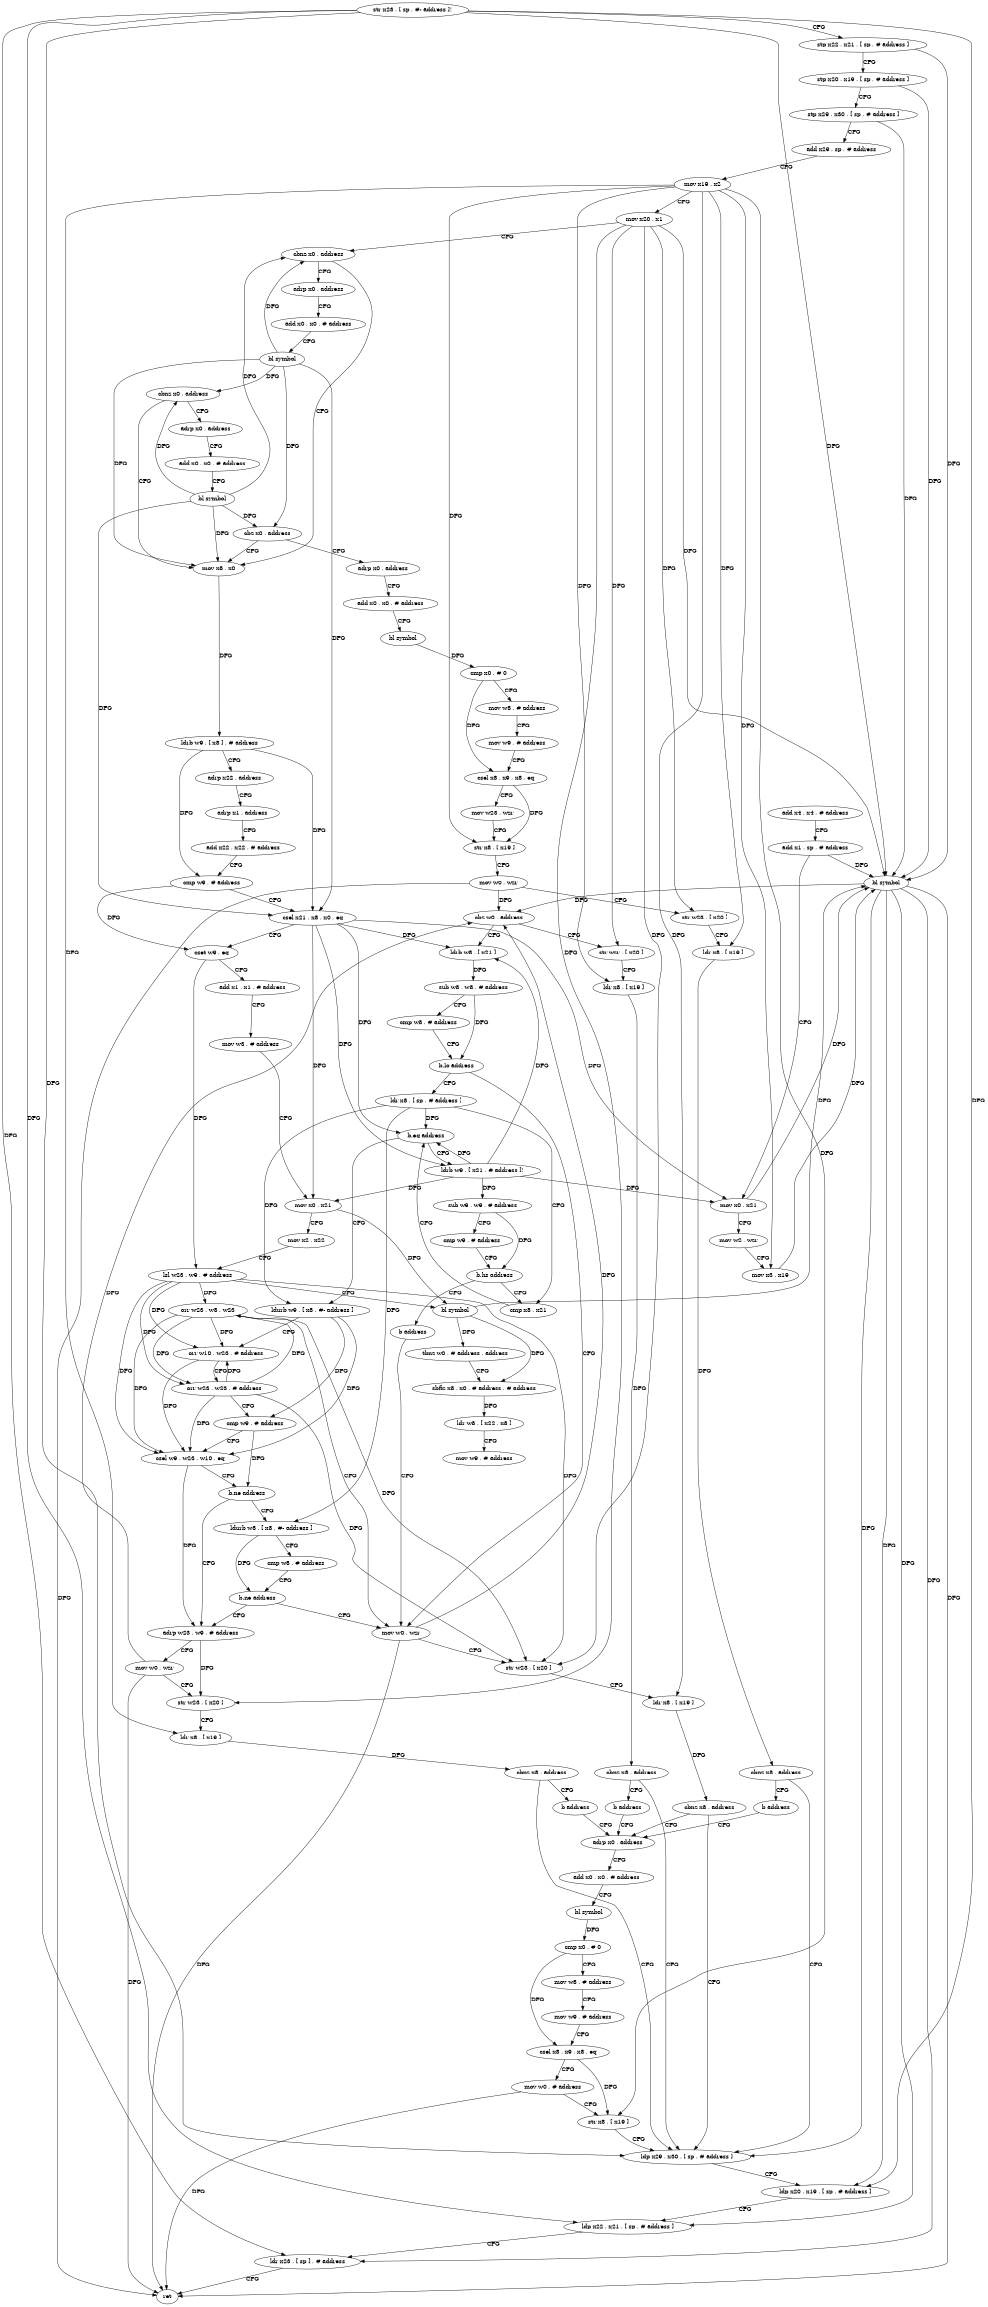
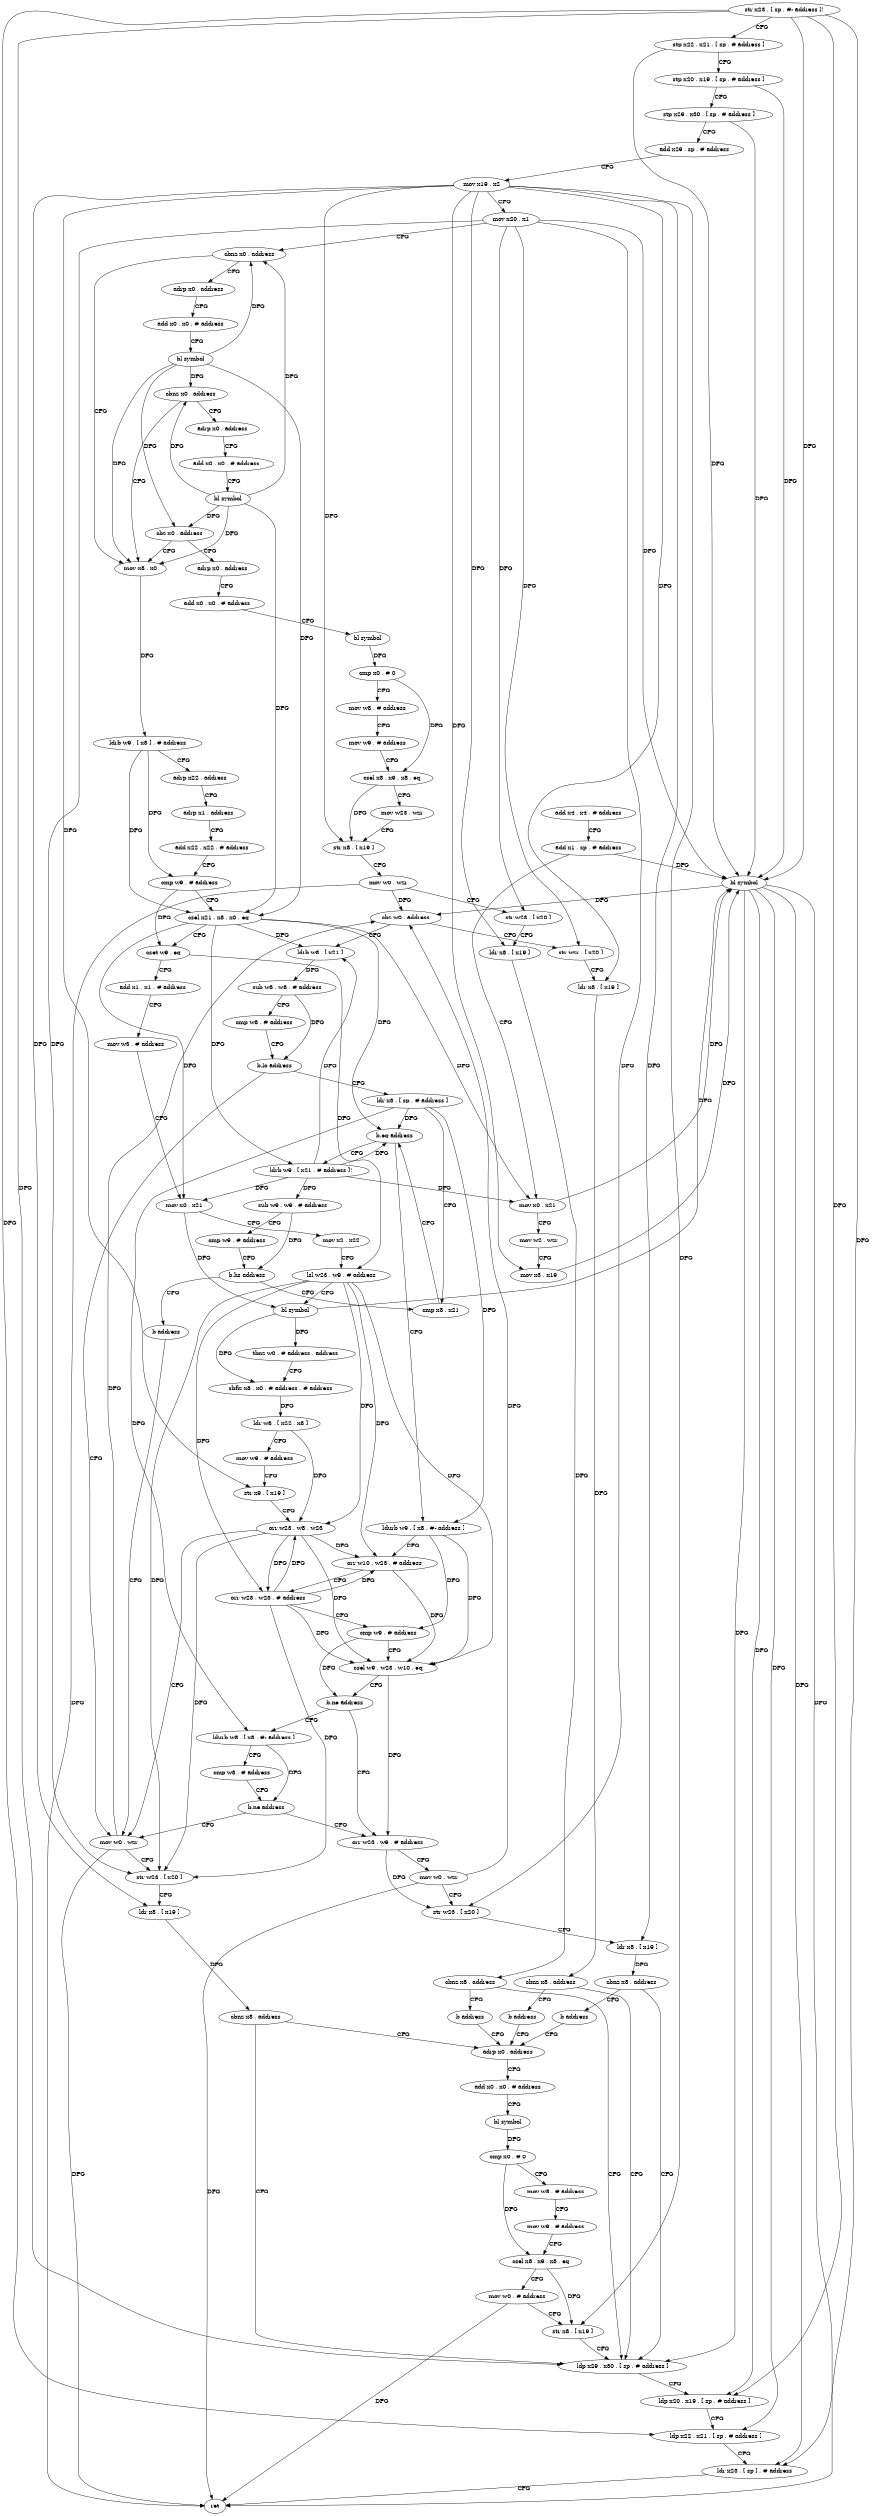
edge "ldr w8 , [ x22 , x8 ]" -> "orr w23 , w8 , w23": added, label "DFG"
node "str x9 , [ x19 ]": added
node "adrp w23 , w9 , # address": label "adrp w23 , w9 , # address" -> "orr w23 , w9 , # address"
